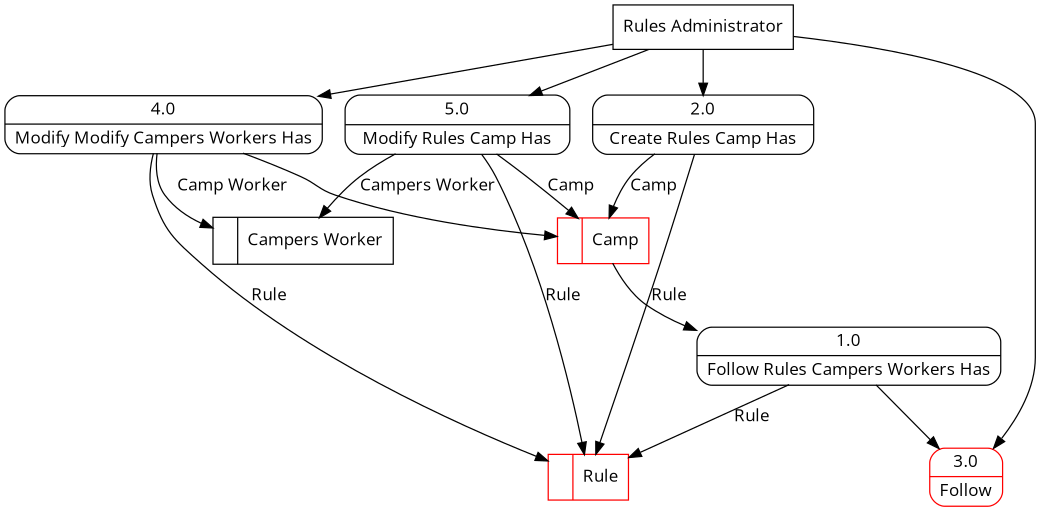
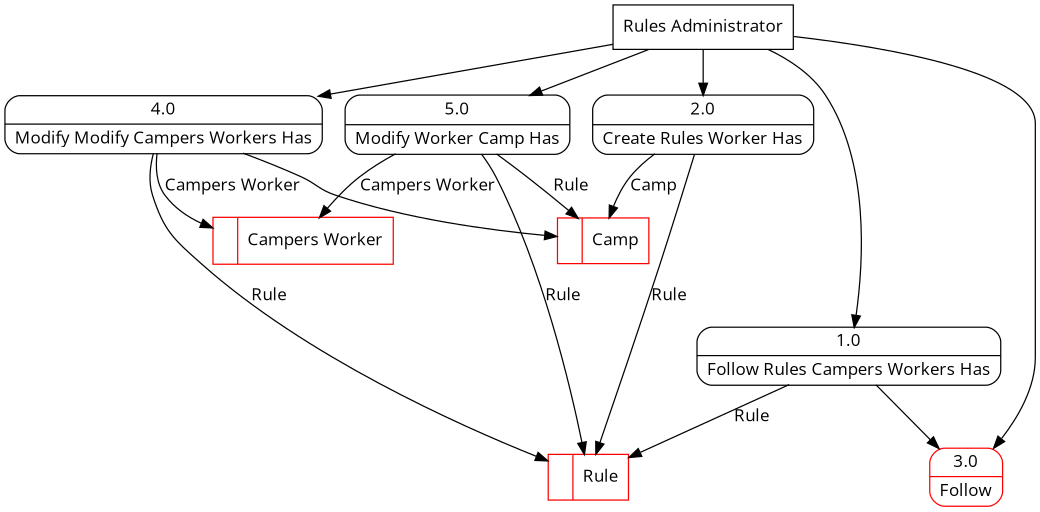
node "5.0": text "Modify Rules Camp Has" -> "Modify Worker Camp Has"
node "2.0": text "Create Rules Camp Has" -> "Create Rules Worker Has"
edge "4.0" -> "Campers Worker": label "Camp Worker" -> "Campers Worker"
edge "5.0" -> "Camp": label "Camp" -> "Rule"
node "Campers Worker": color black -> red
edge "Camp" -> "1.0": now "Rules Administrator" -> "1.0"
